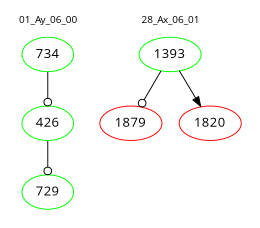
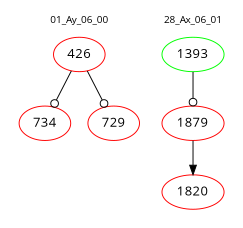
node "734": color green -> red
edge "734" -> "426": reversed
edge "1393" -> "1820": now "1879" -> "1820"
node "426": color green -> red
node "729": color green -> red
